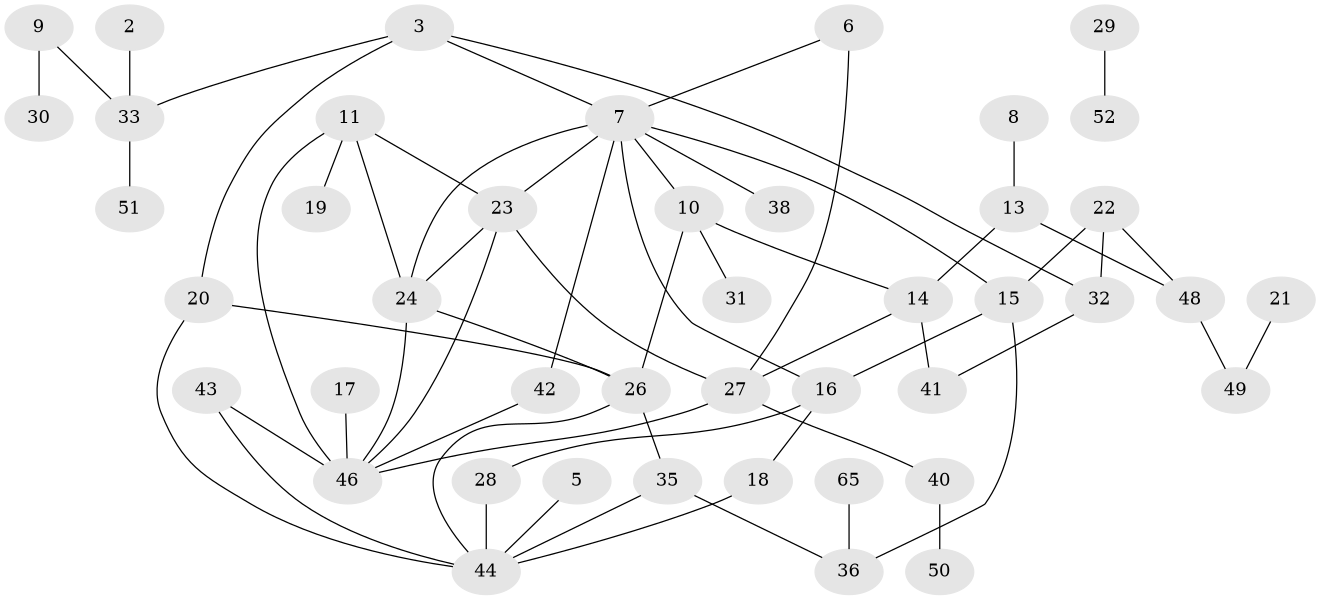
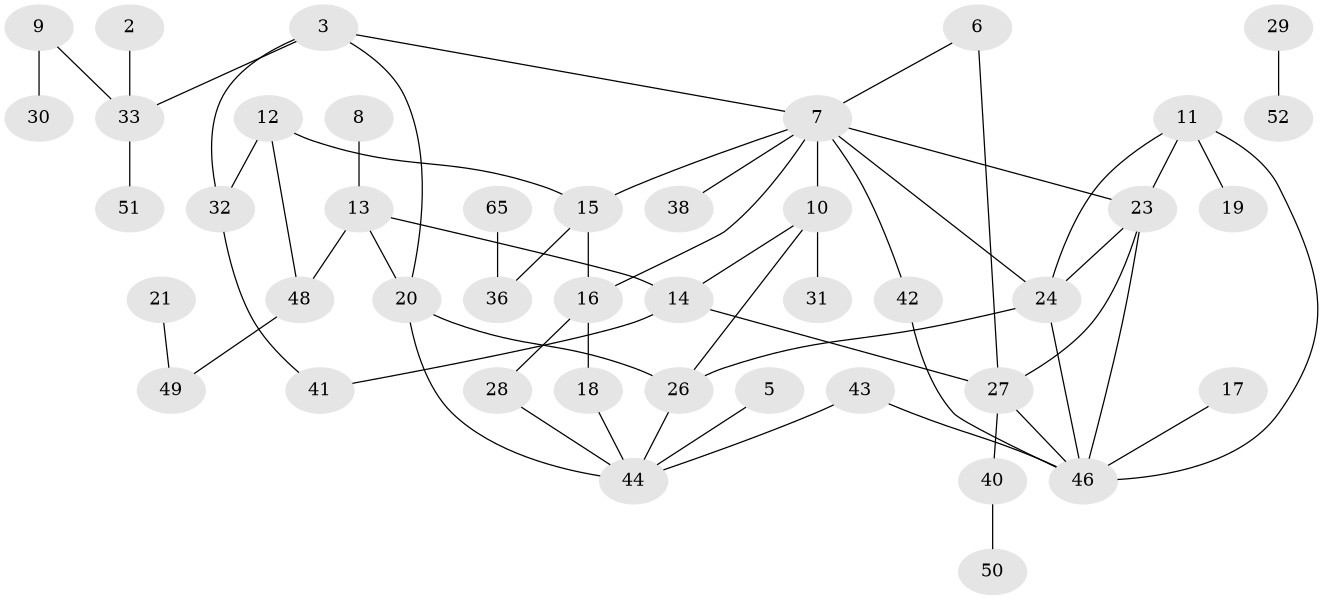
node "22": label "22" -> "12"
edge "13" -- "20": added
node "35": removed
